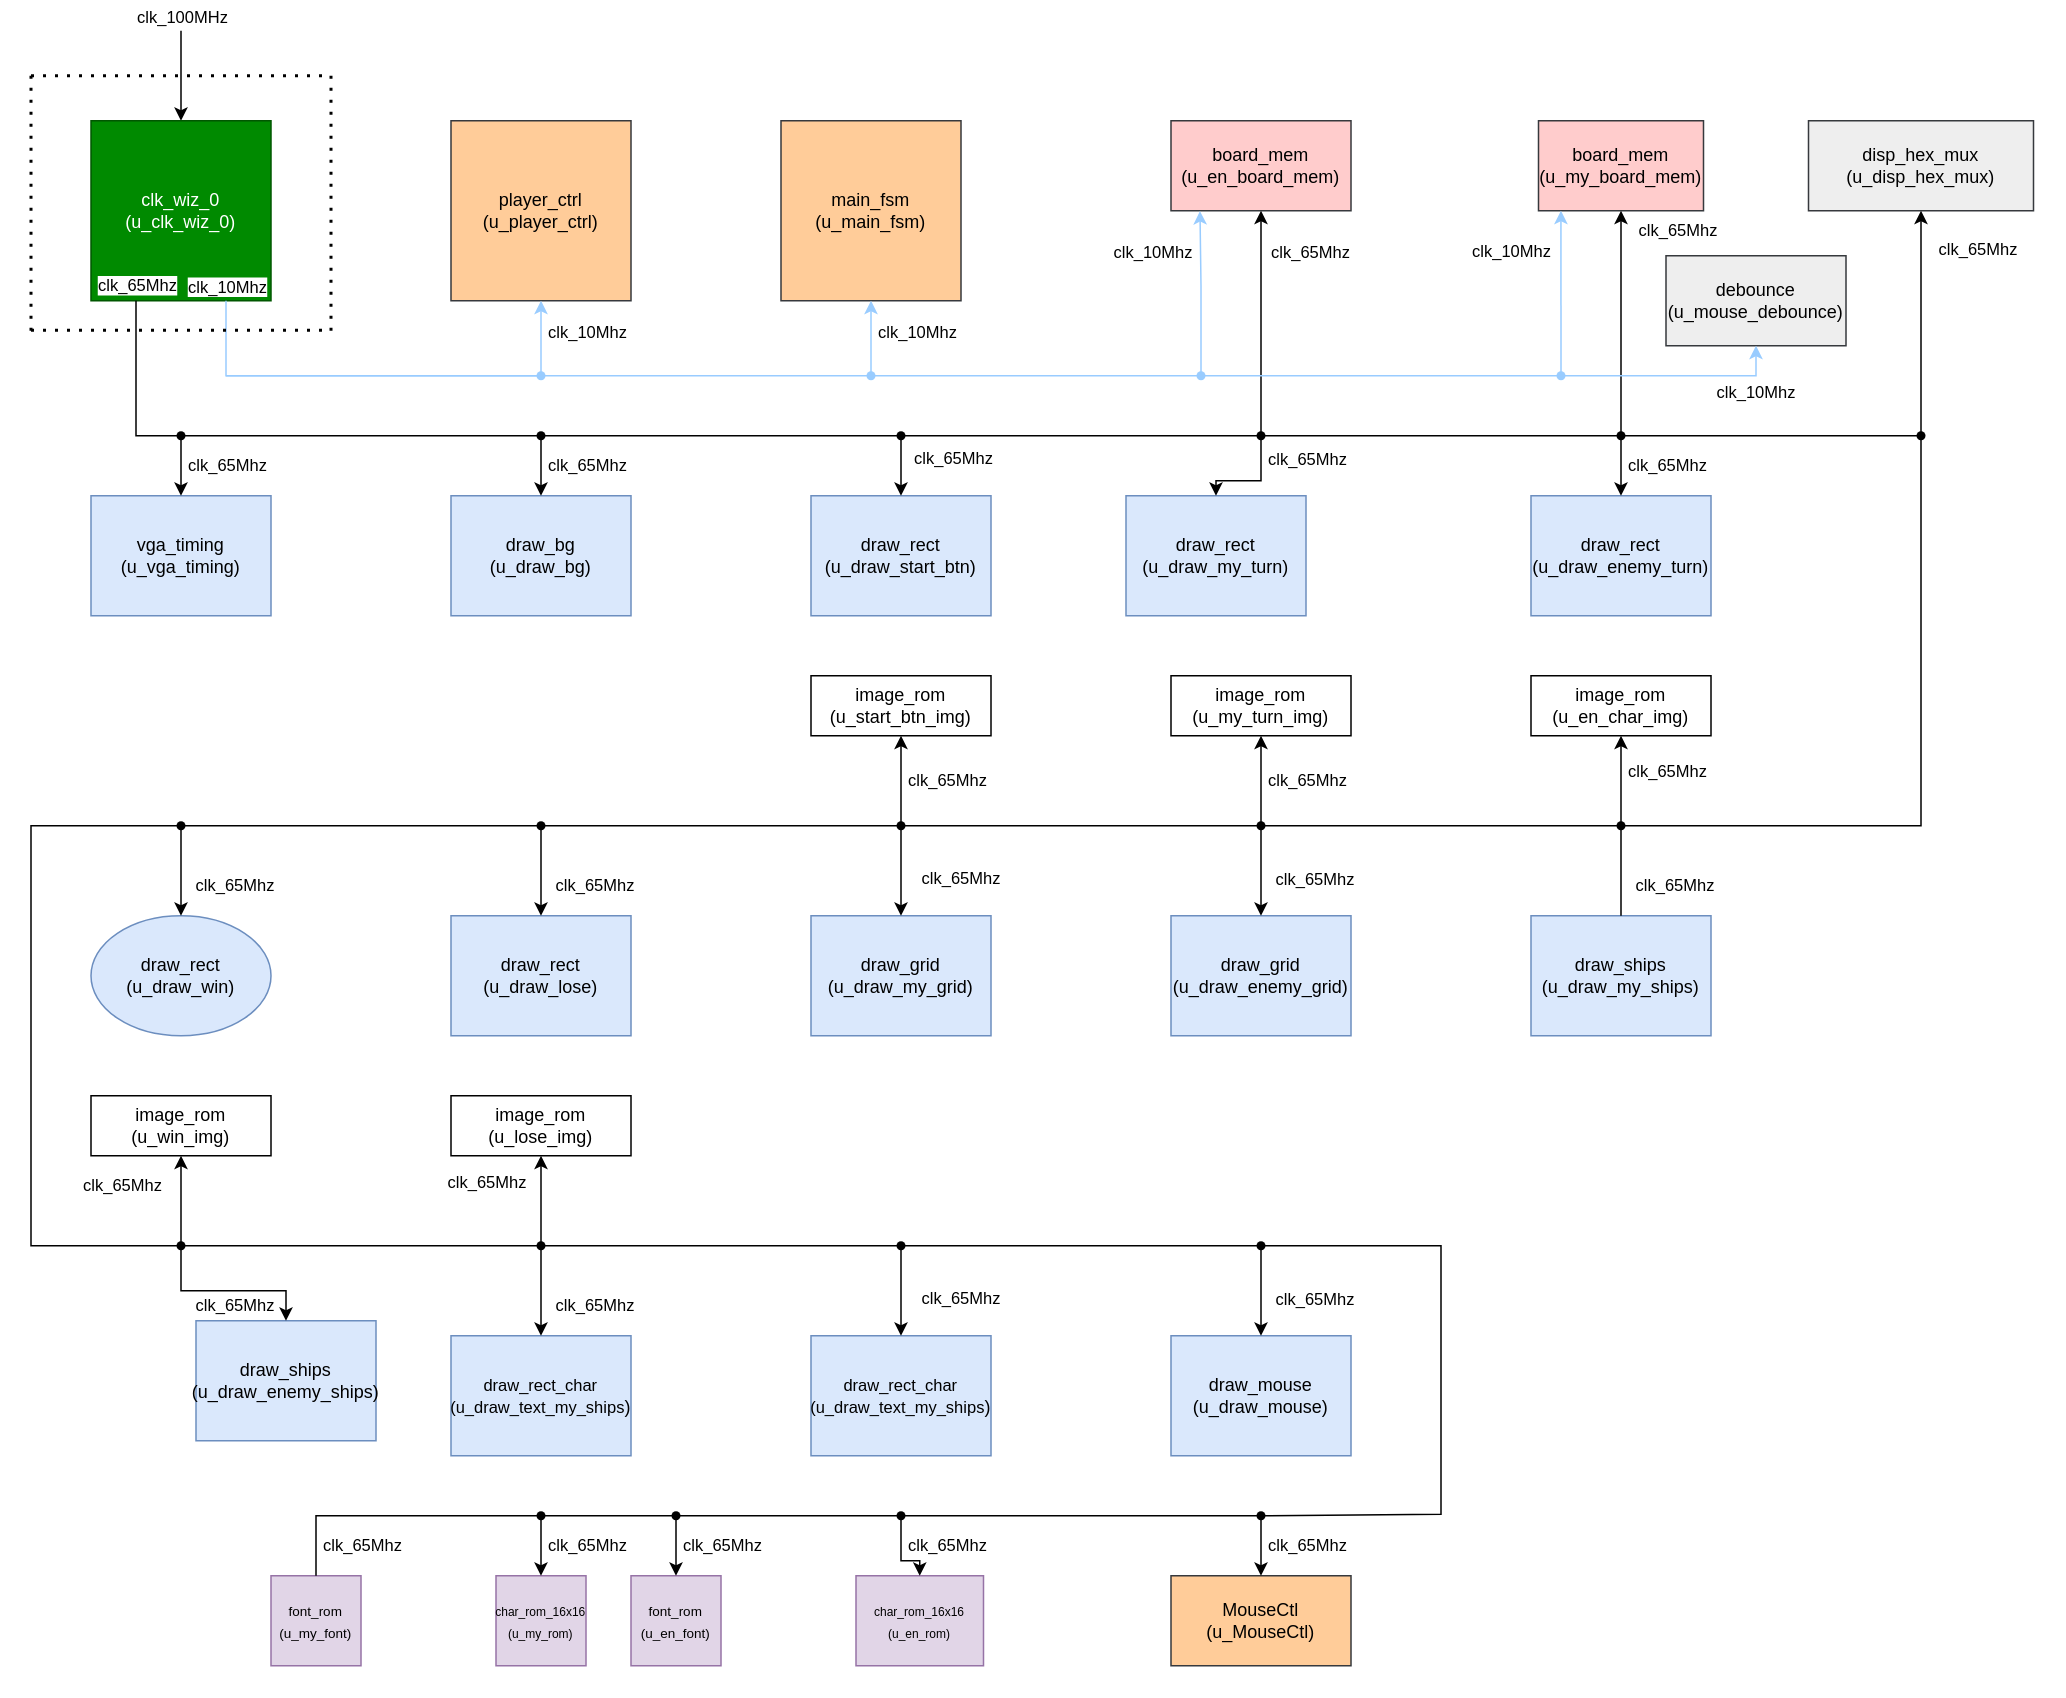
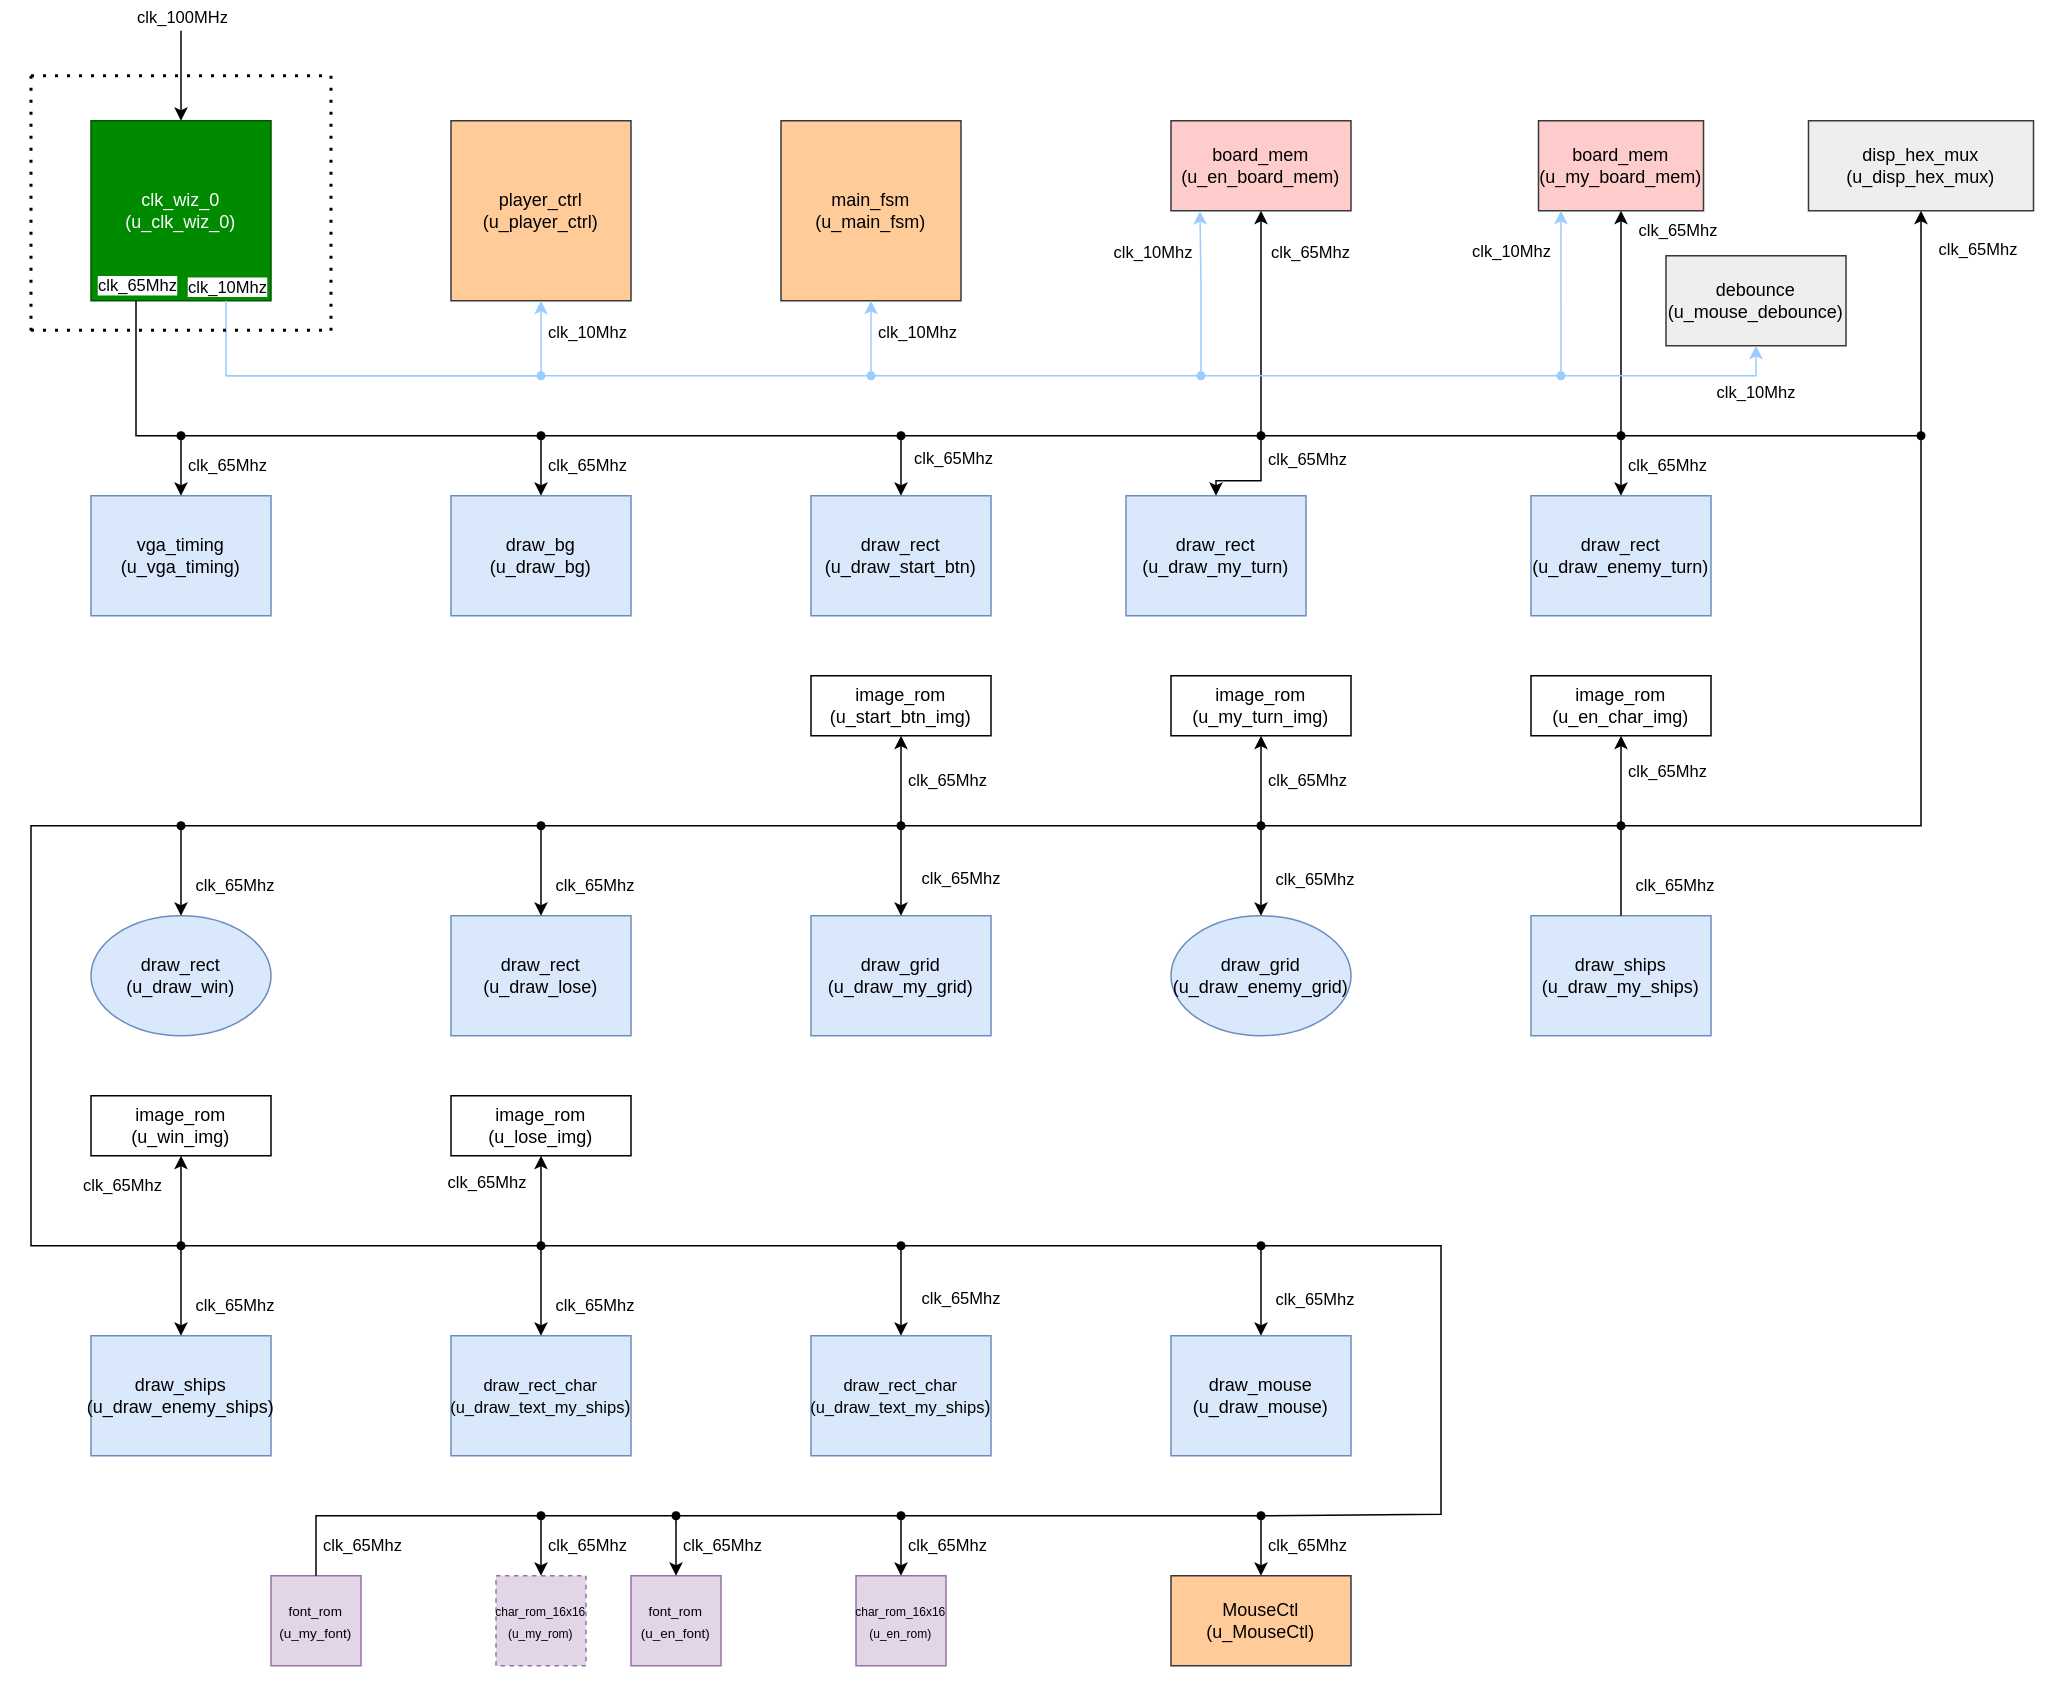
node "draw_grid(u_draw_enemy_grid)": shape rectangle -> ellipse
node "draw_ships(u_draw_enemy_ships)": moved (286, 1381) -> (181, 1396)
node "char_rom_16x16 (u_my_rom)": style solid -> dashed
node "char_rom_16x16 (u_en_rom)": size 128x90 -> 90x90
